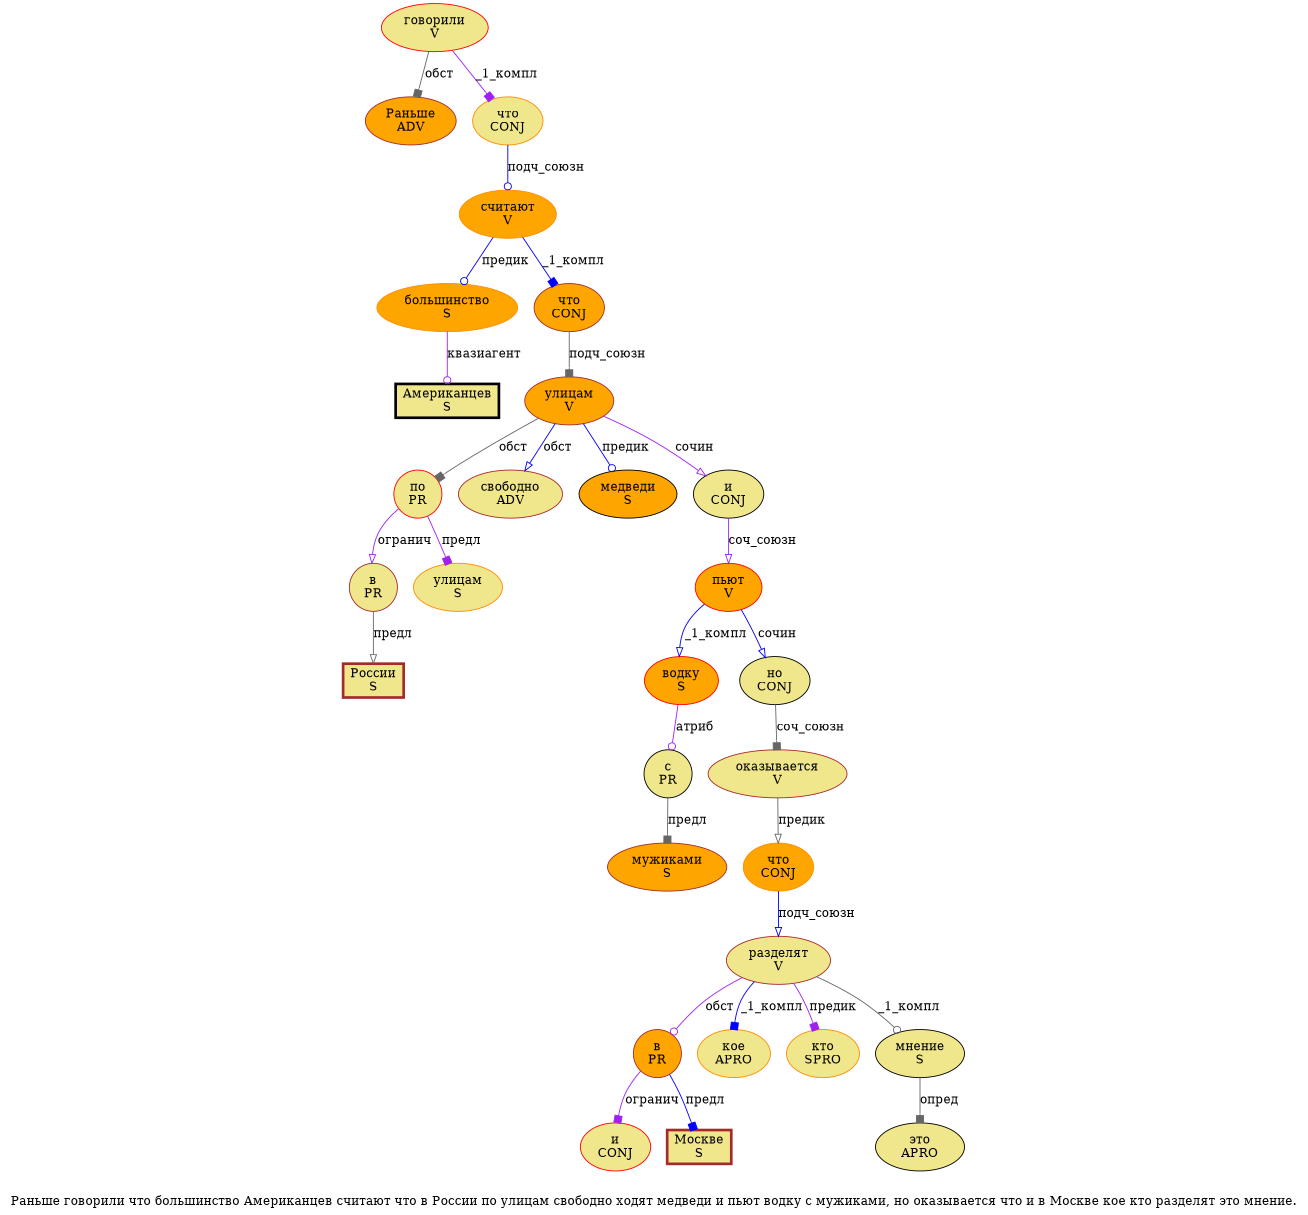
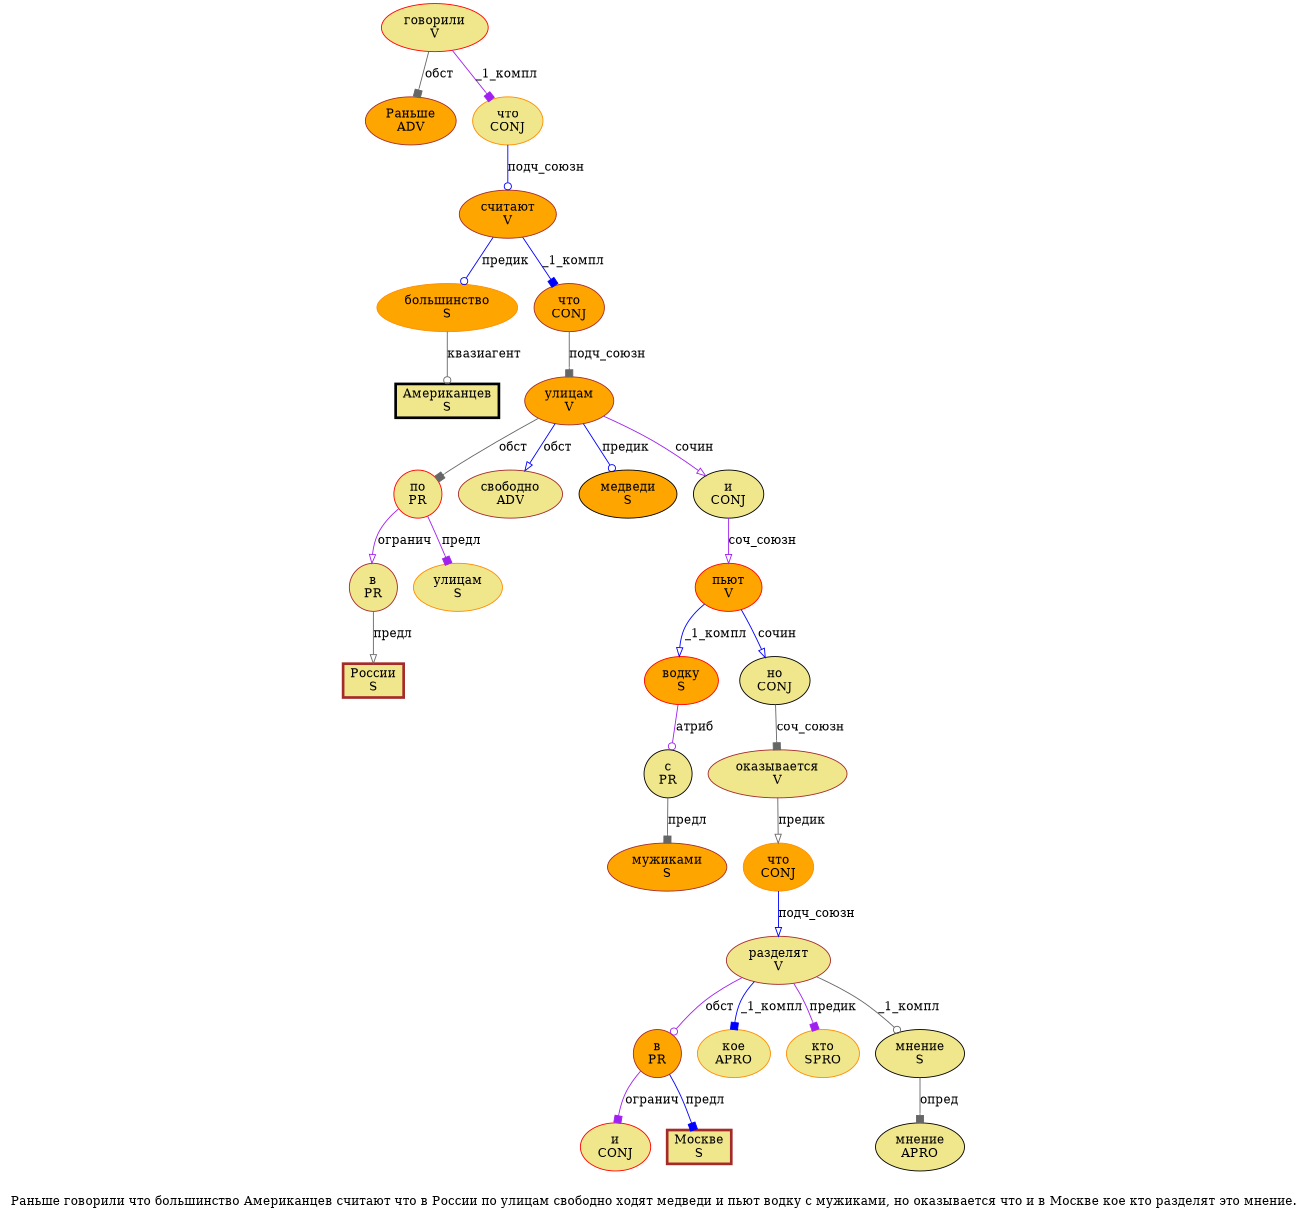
node "считают V": color darkorange -> brown
edge "большинство S" -> "Американцев S": color purple -> gray40
node "это APRO": label "это APRO" -> "мнение APRO"
